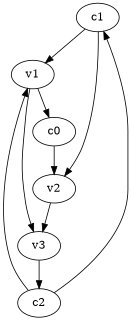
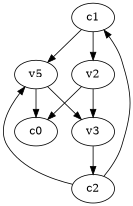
node "v1": label "v1" -> "v5"
edge "c0" -> "v2": reversed
